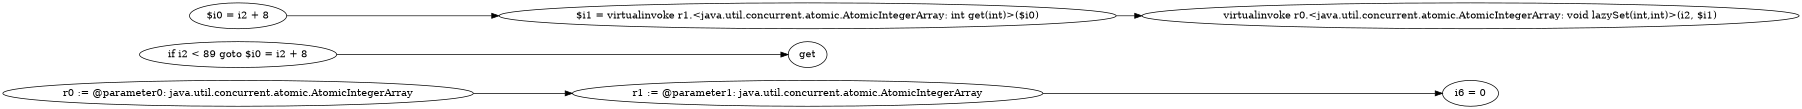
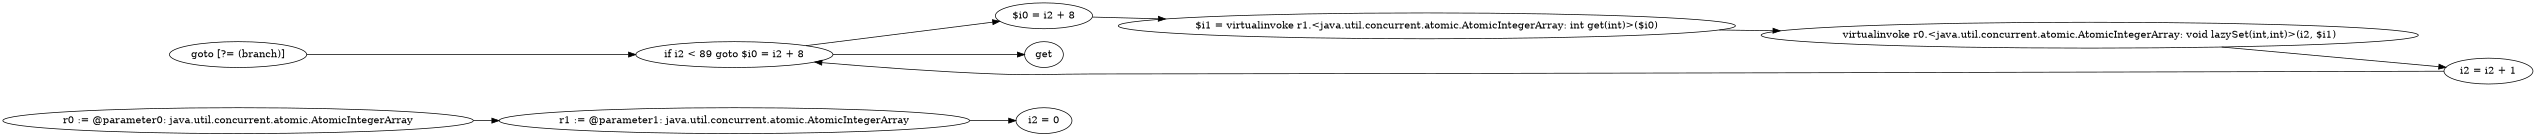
edge "if i2 < 89 goto $i0 = i2 + 8" -> "$i0 = i2 + 8": added
node "goto [?= (branch)]": added
node "i2 = i2 + 1": added
node "i6 = 0": label "i6 = 0" -> "i2 = 0"
